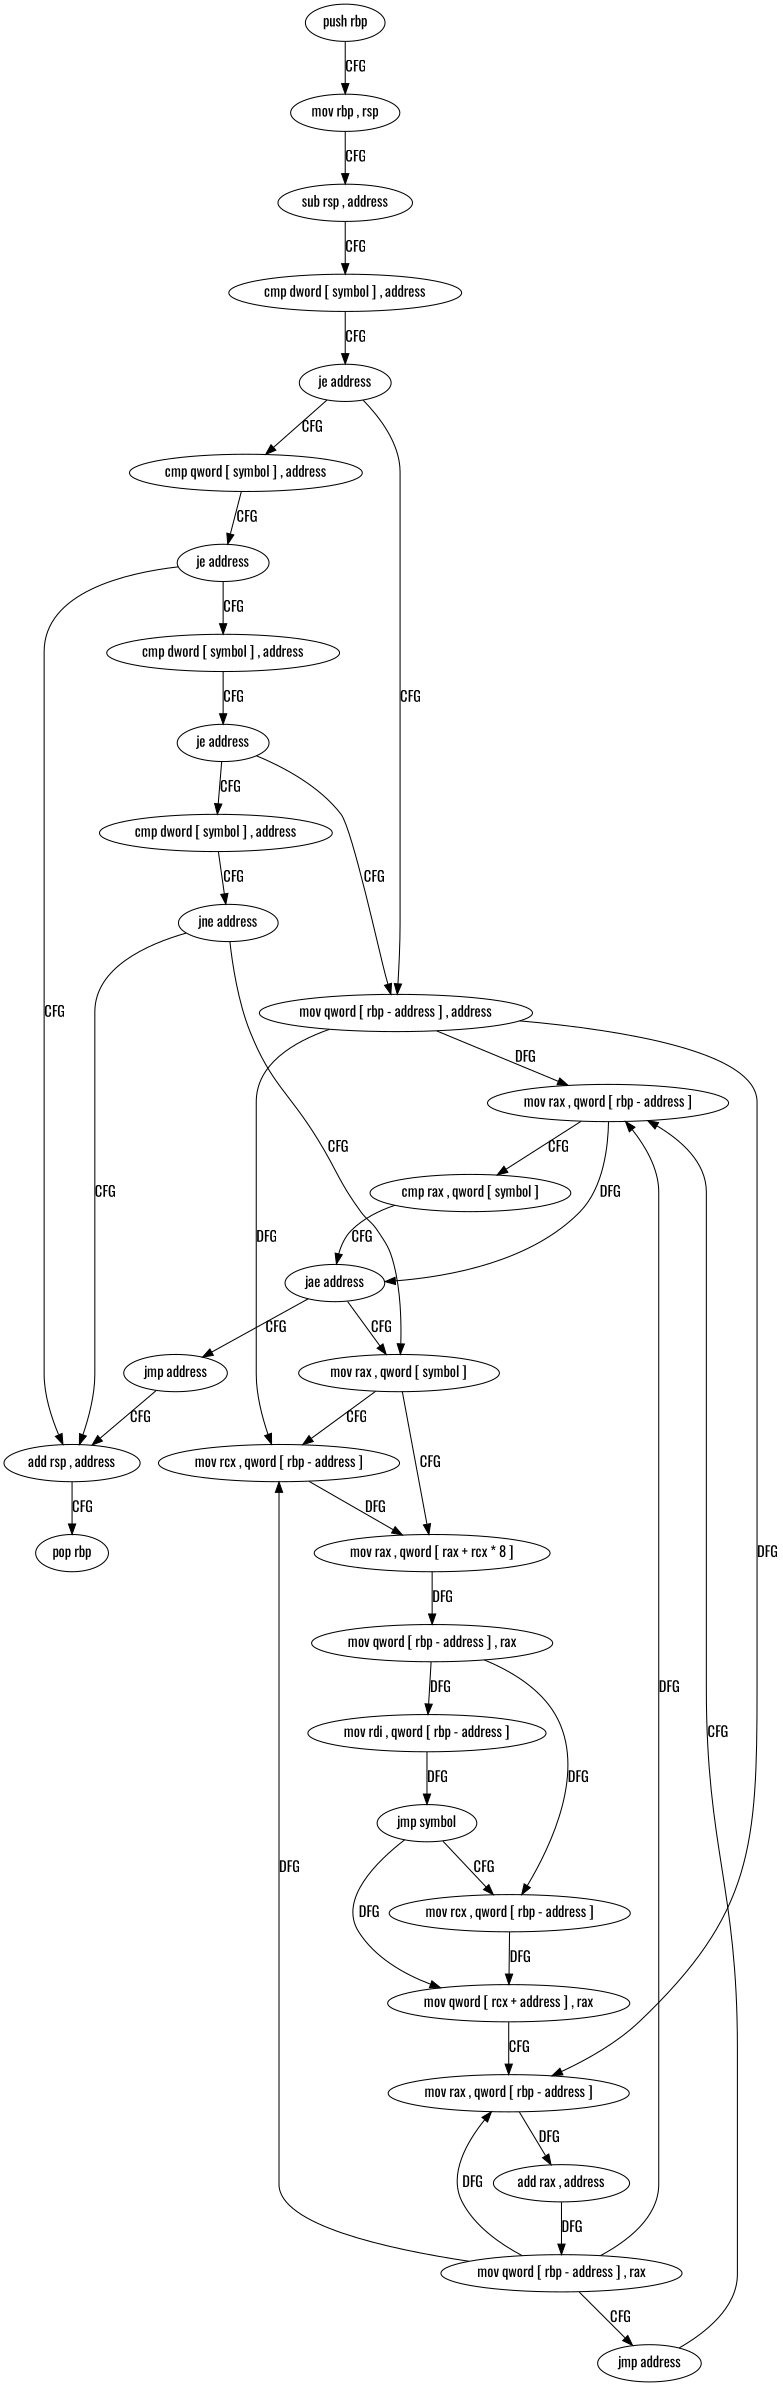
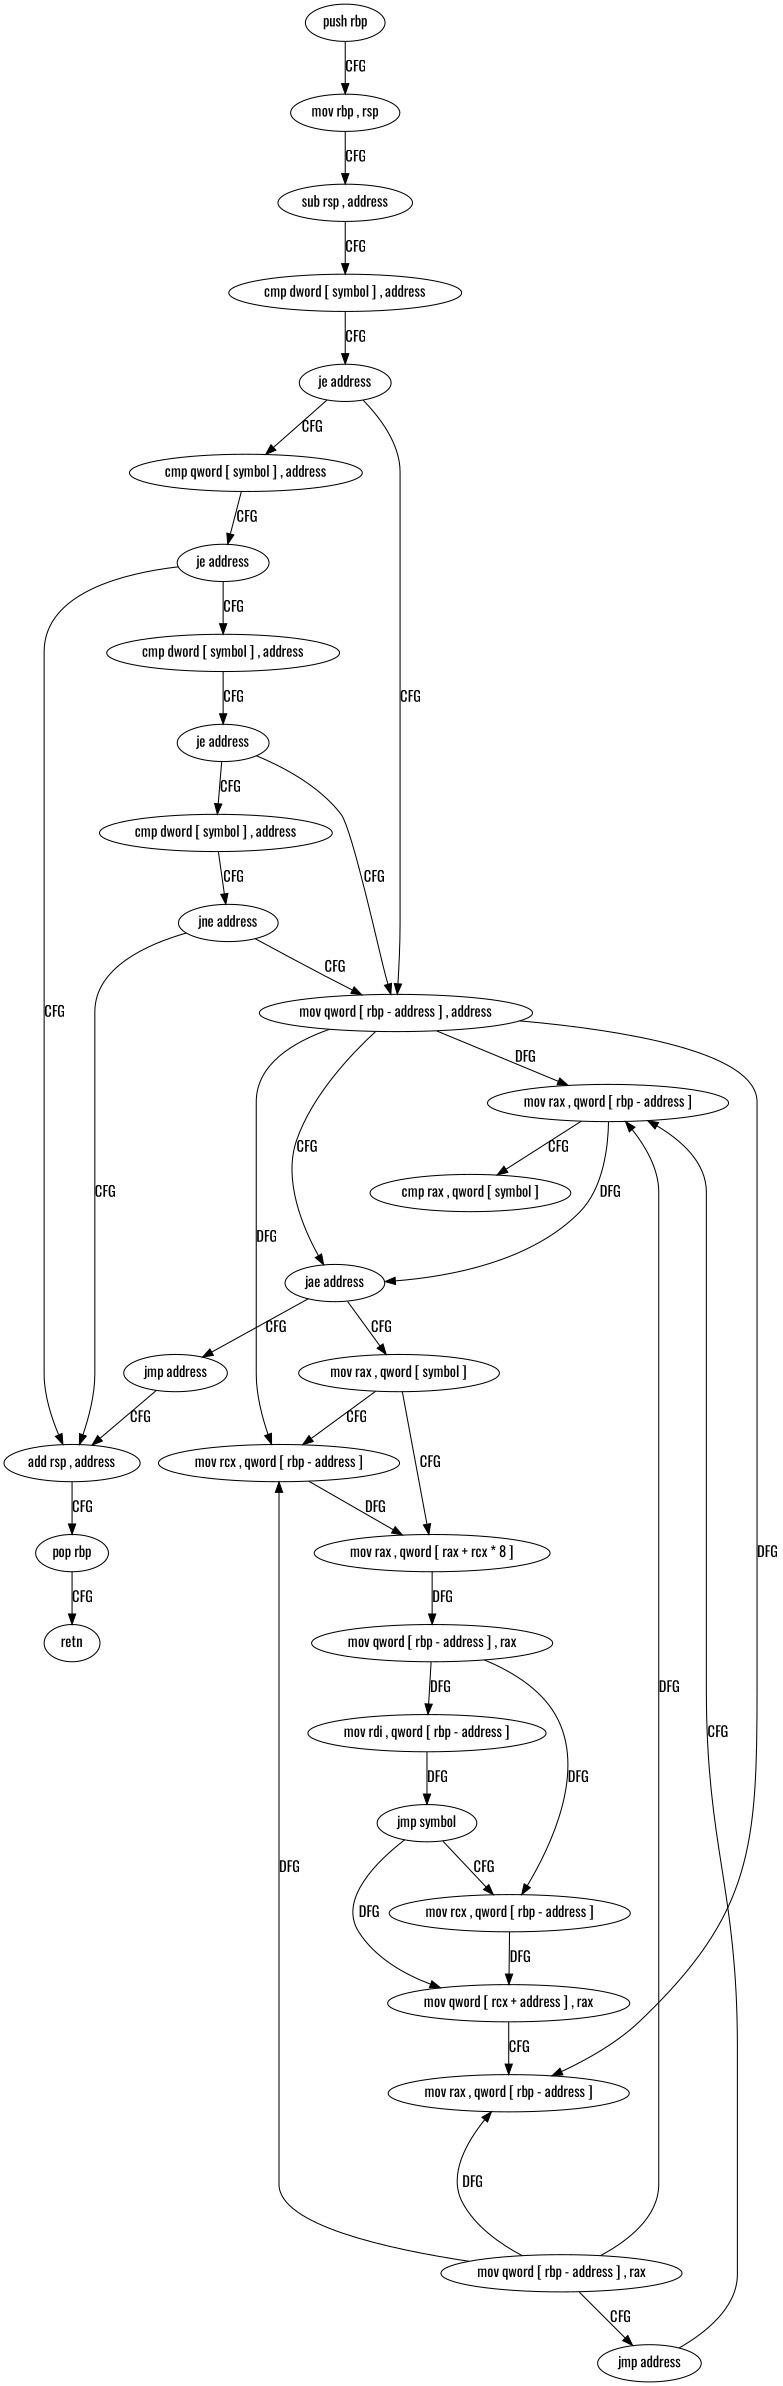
edge "jne address" -> "mov rax , qword [ symbol ]": now "jne address" -> "mov qword [ rbp - address ] , address"
edge "cmp rax , qword [ symbol ]" -> "jae address": now "mov qword [ rbp - address ] , address" -> "jae address"
node "retn": added
node "add rax , address": removed
